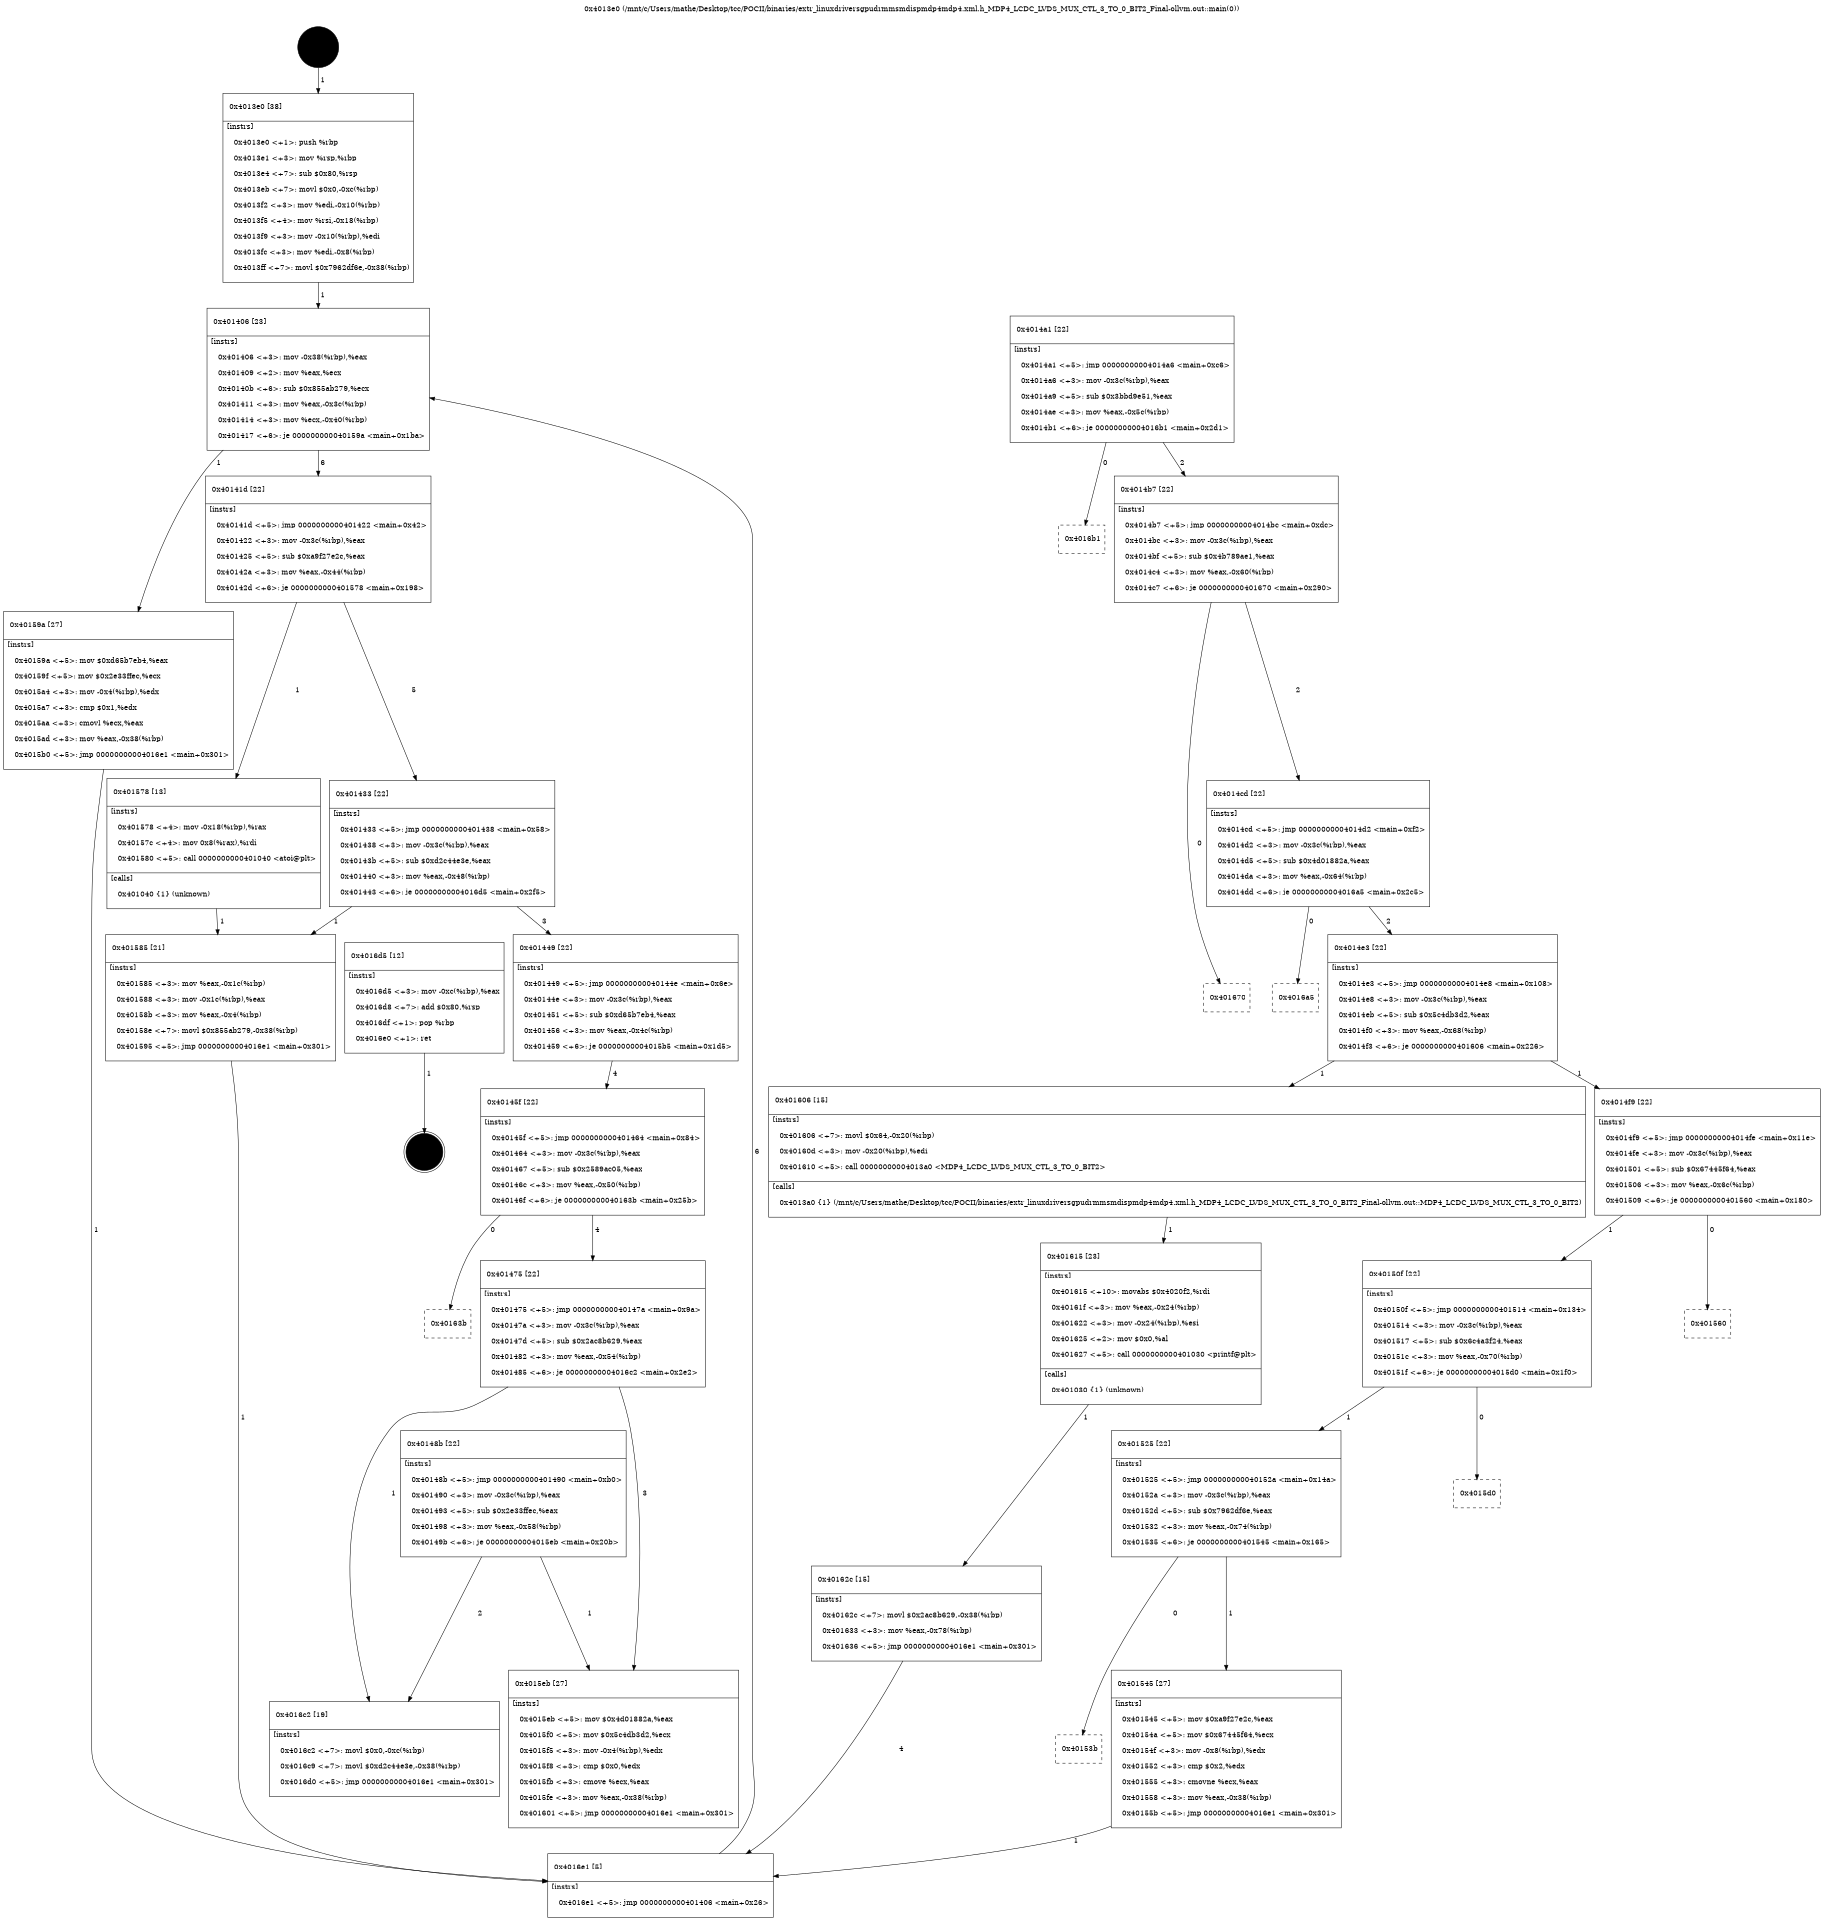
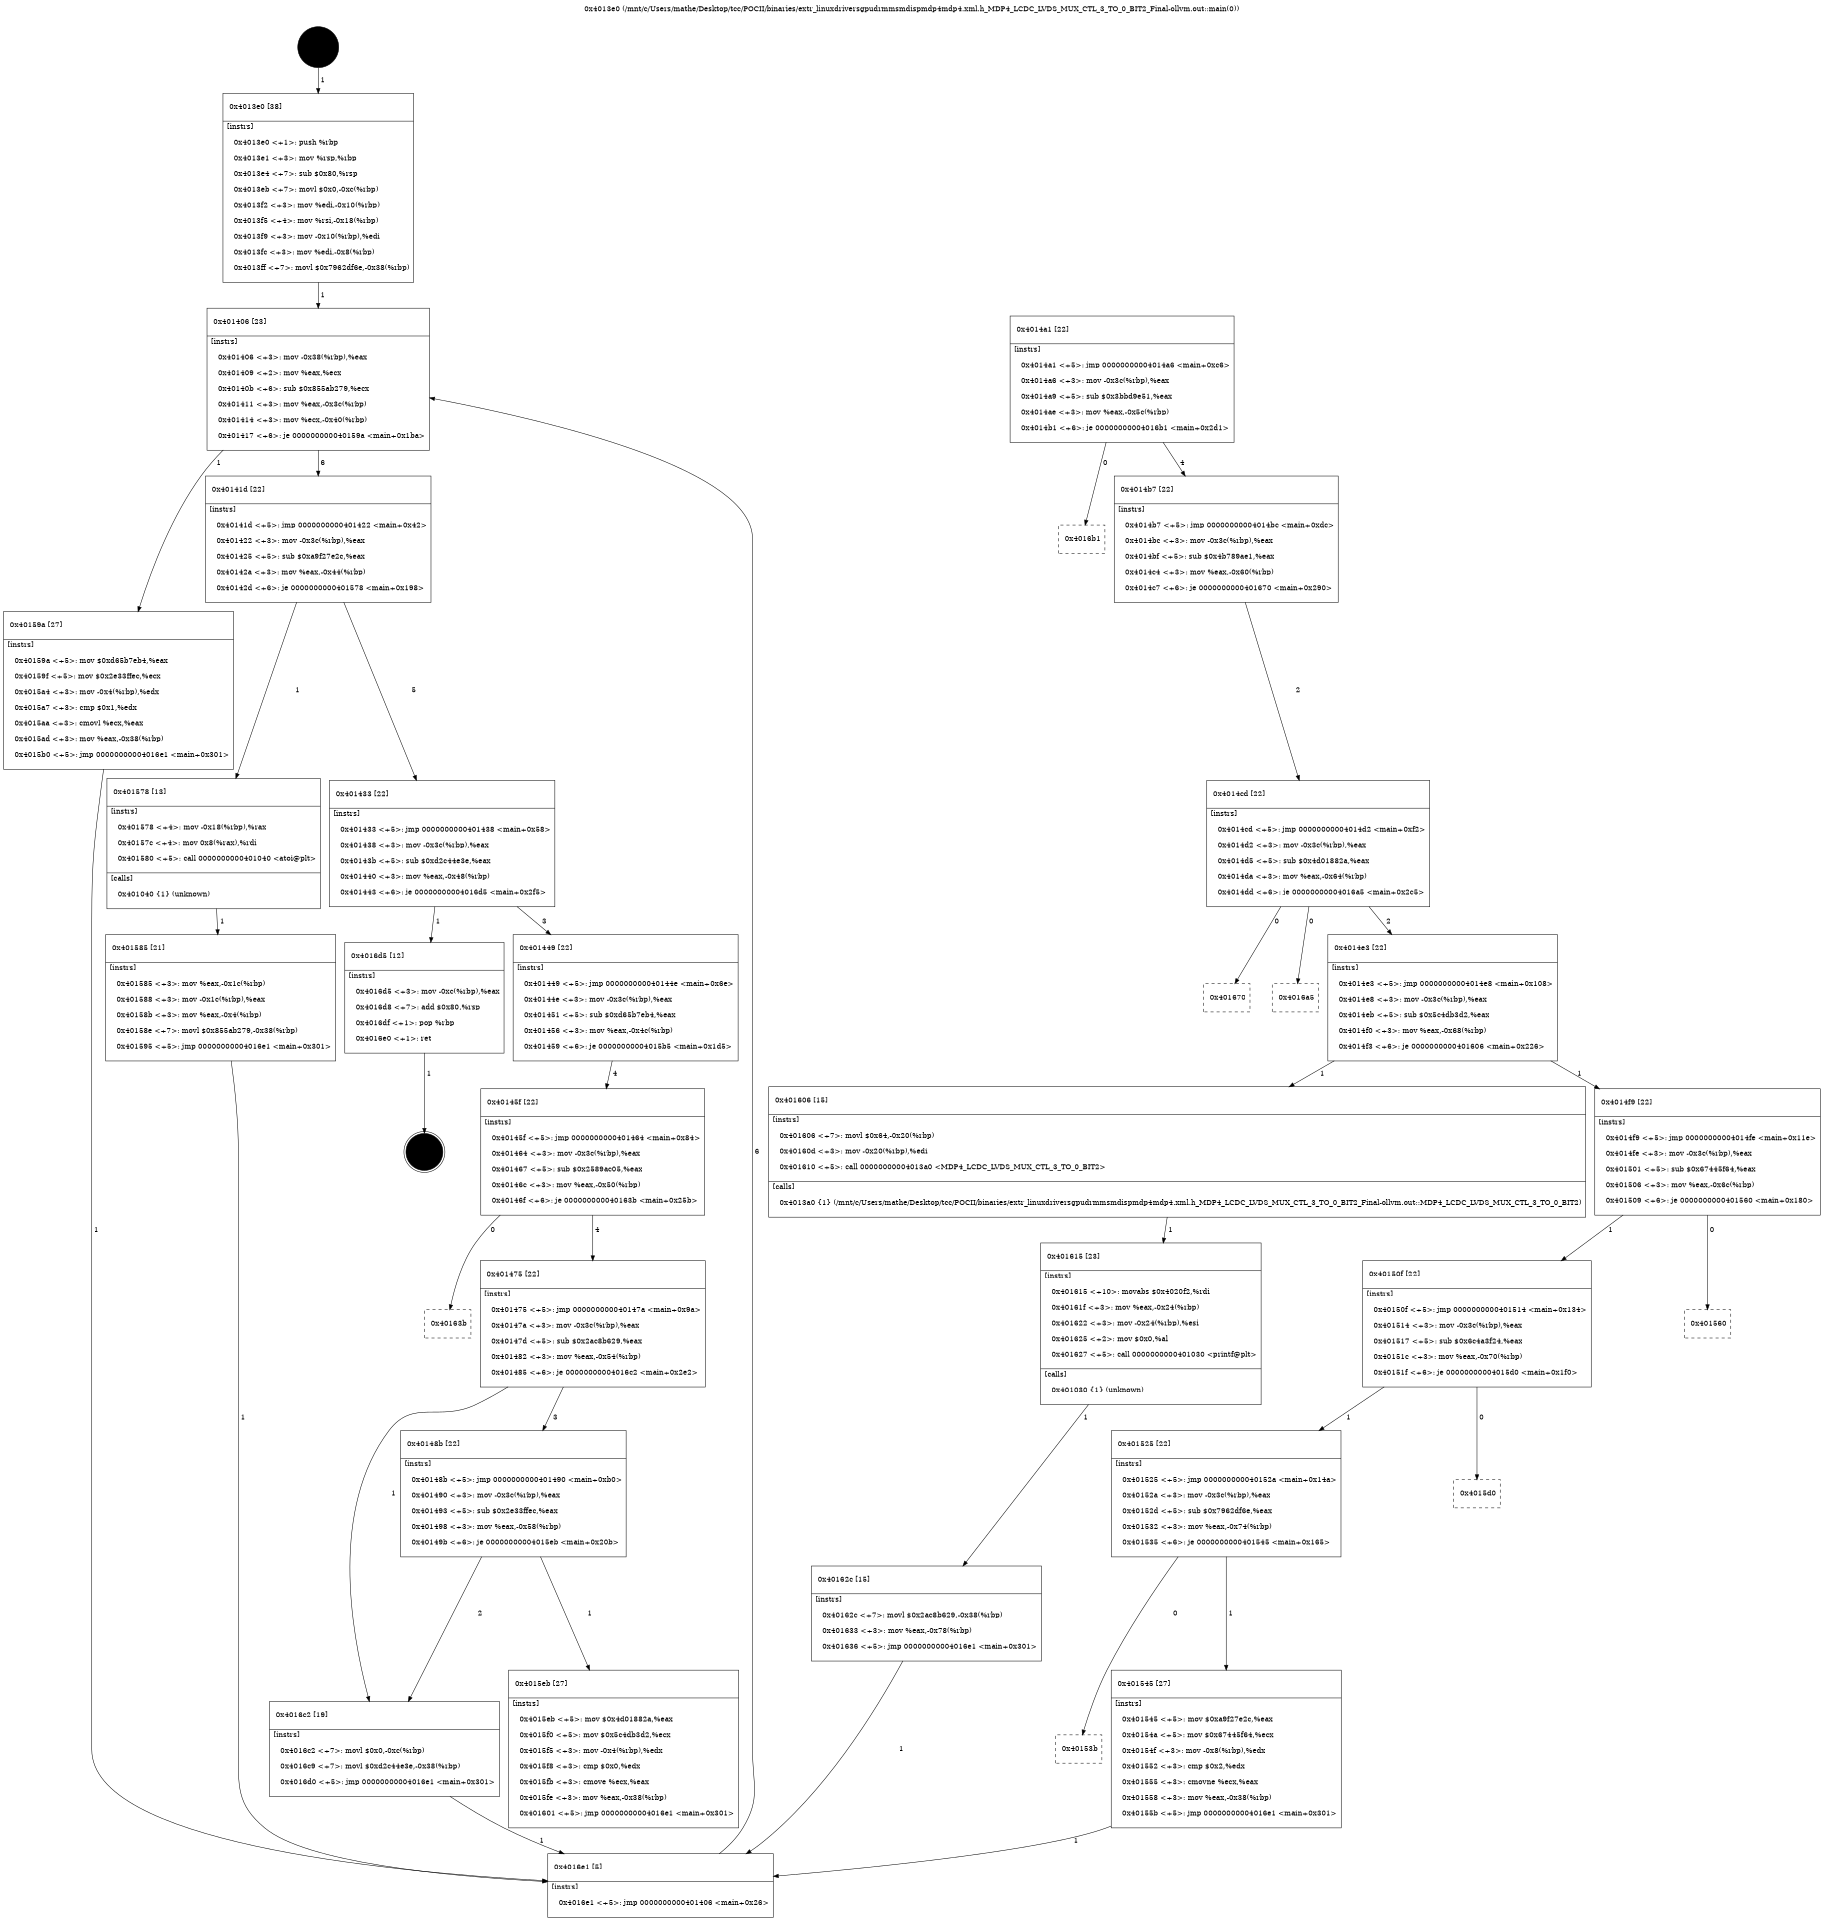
edge "0x4014a1 [22]" -> "0x4014b7 [22]": label " 2" -> " 4"
edge "0x4014b7 [22]" -> "0x401670": now "0x4014cd [22]" -> "0x401670"
edge "0x401433 [22]" -> "0x401585 [21]": now "0x401433 [22]" -> "0x4016d5 [12]"
edge "0x401475 [22]" -> "0x4015eb [27]": now "0x401475 [22]" -> "0x40148b [22]"
edge "0x40162c [15]" -> "0x4016e1 [5]": label " 4" -> " 1"
edge "0x4016c2 [19]" -> "0x4016e1 [5]": added, label "1"
